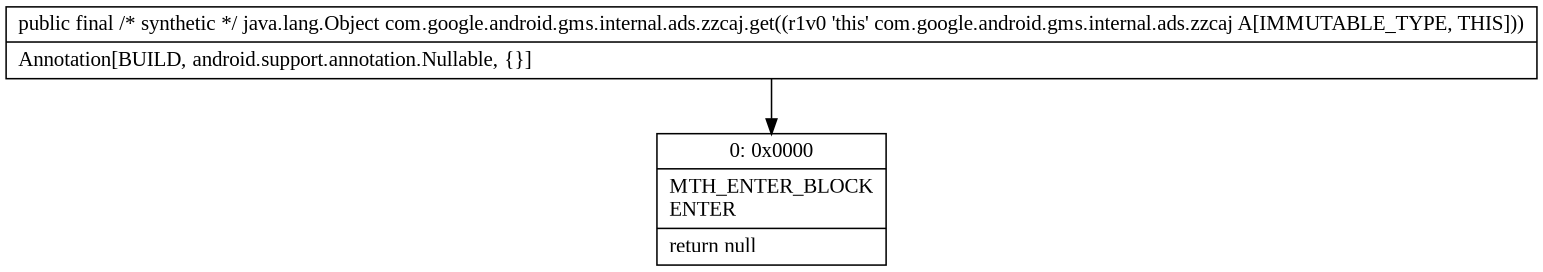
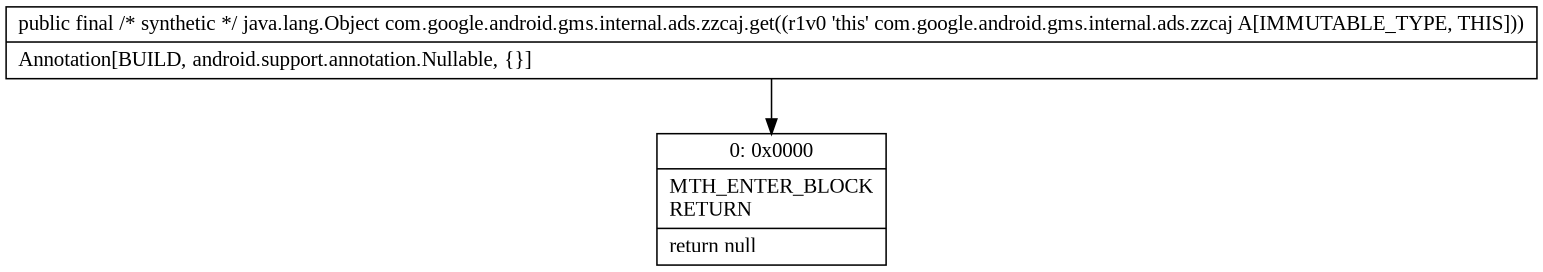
node "0: 0x0000": text "ENTER" -> "RETURN"
